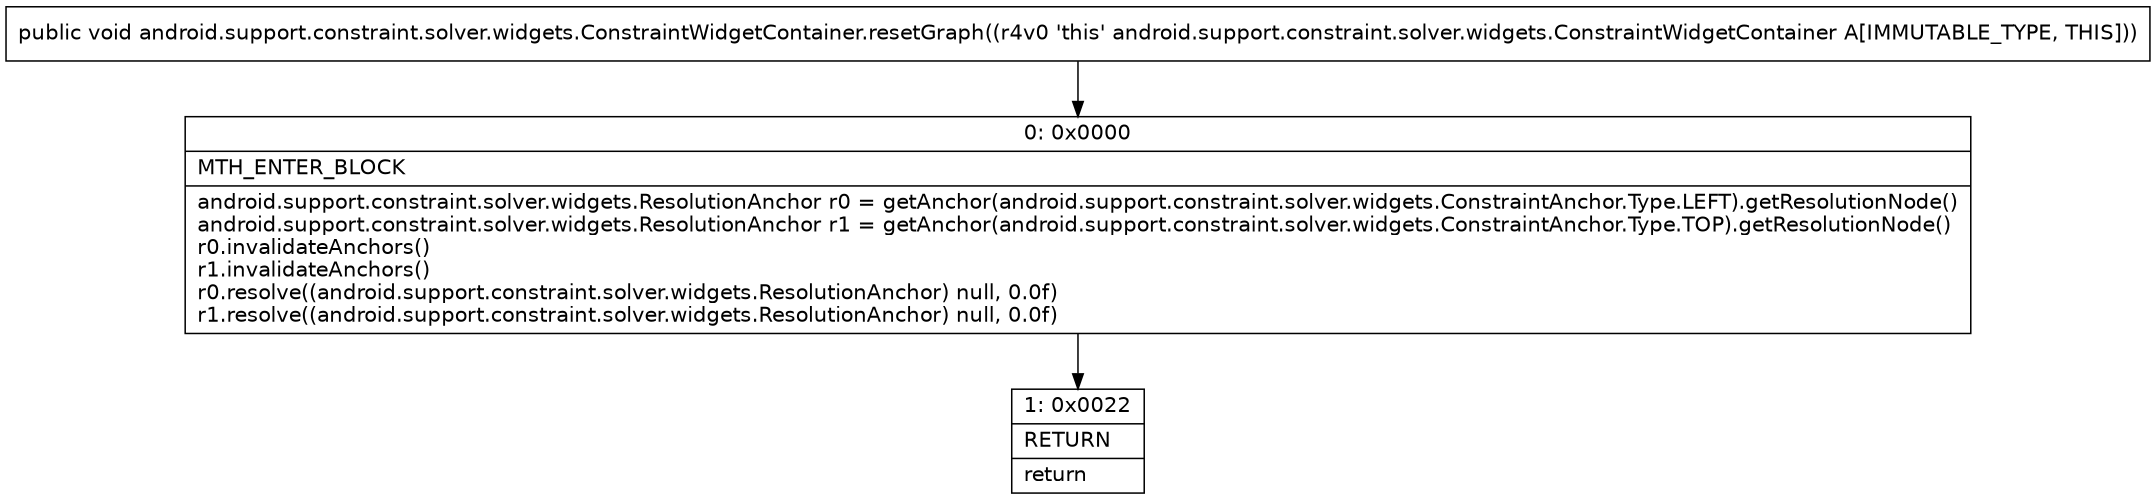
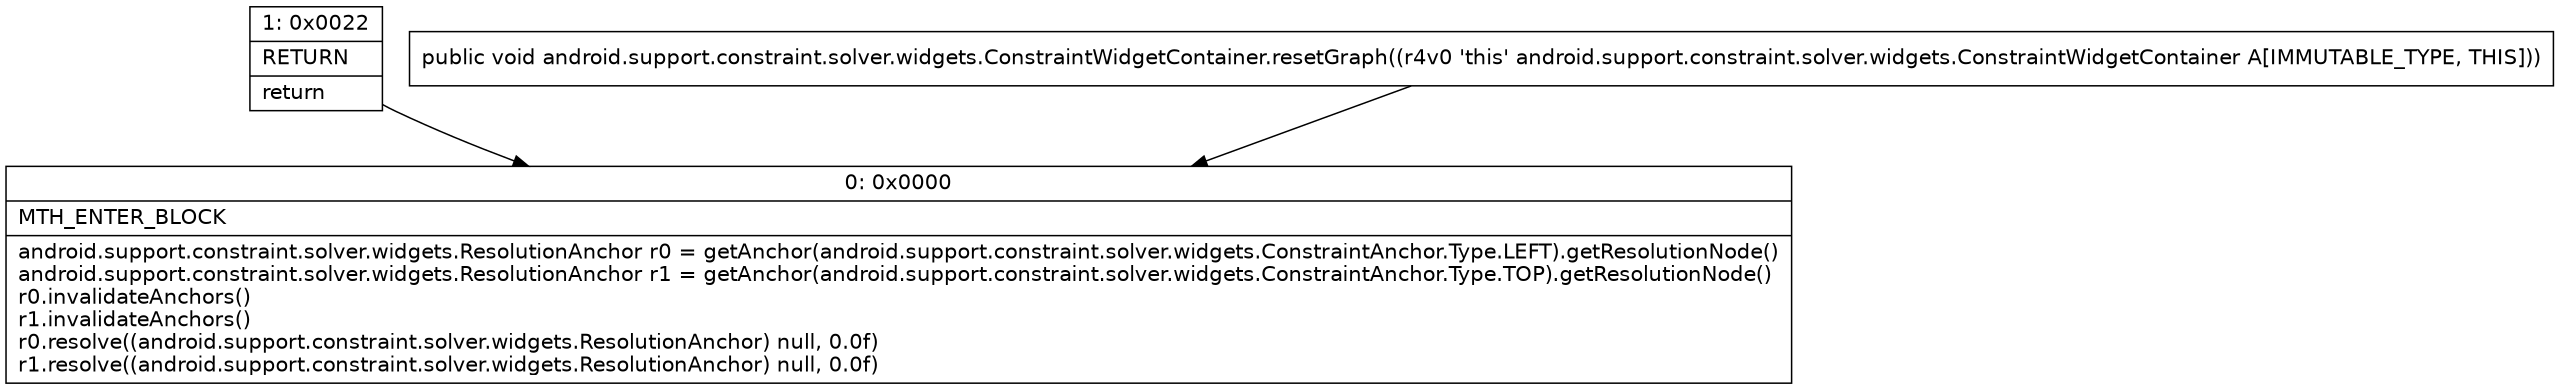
edge "0: 0x0000" -> "1: 0x0022": reversed
